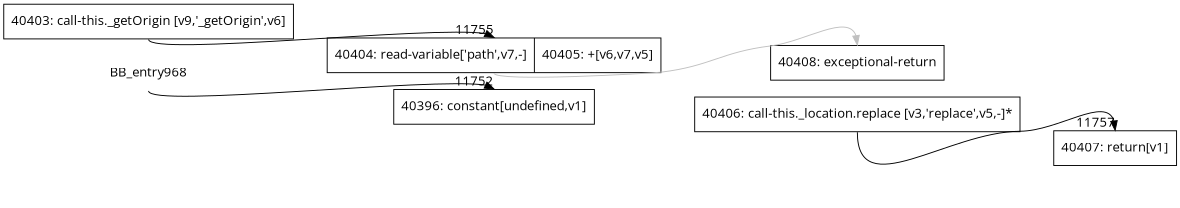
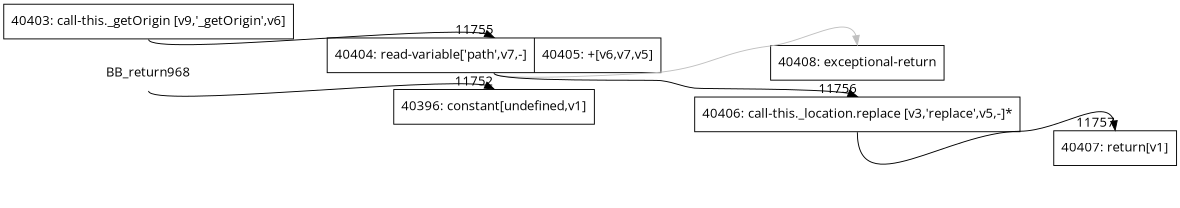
node "BB_entry968": label "BB_entry968" -> "BB_return968"
edge "40404: read-variable['path',v7,-]" -> "40406: call-this._location.replace [v3,'replace',v5,-]*": added
